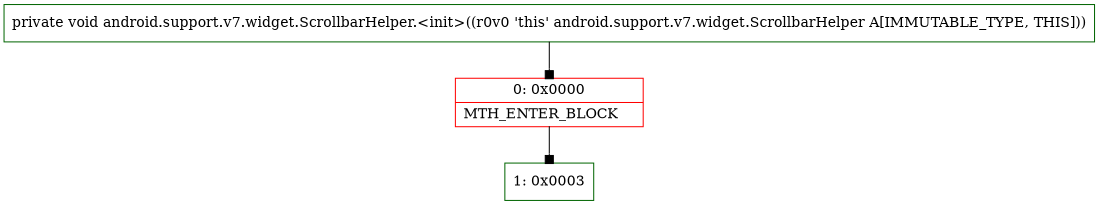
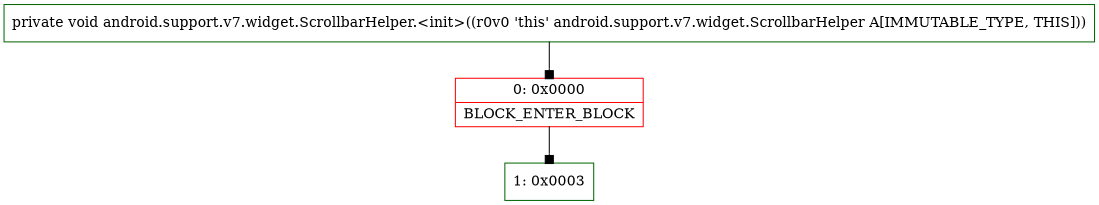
node "0: 0x0000": text "MTH_ENTER_BLOCK" -> "BLOCK_ENTER_BLOCK"
